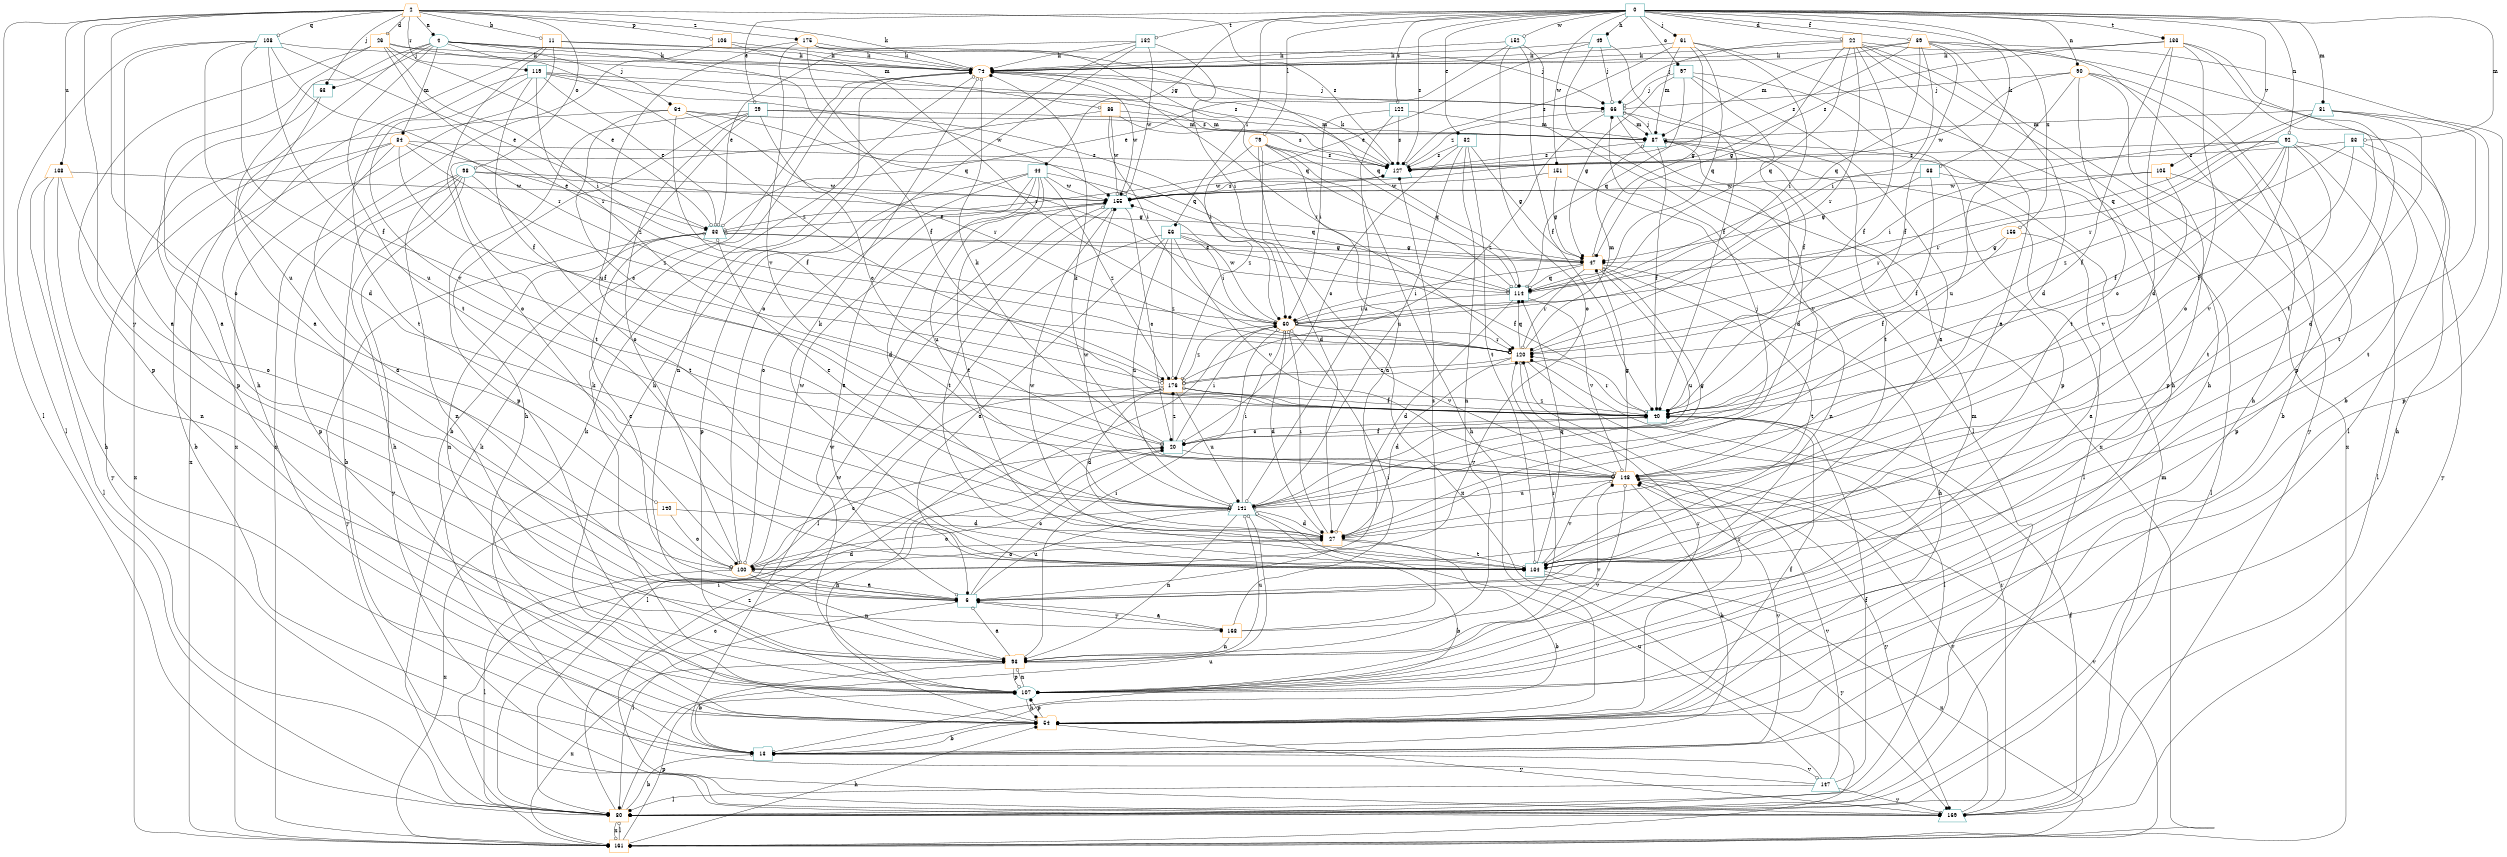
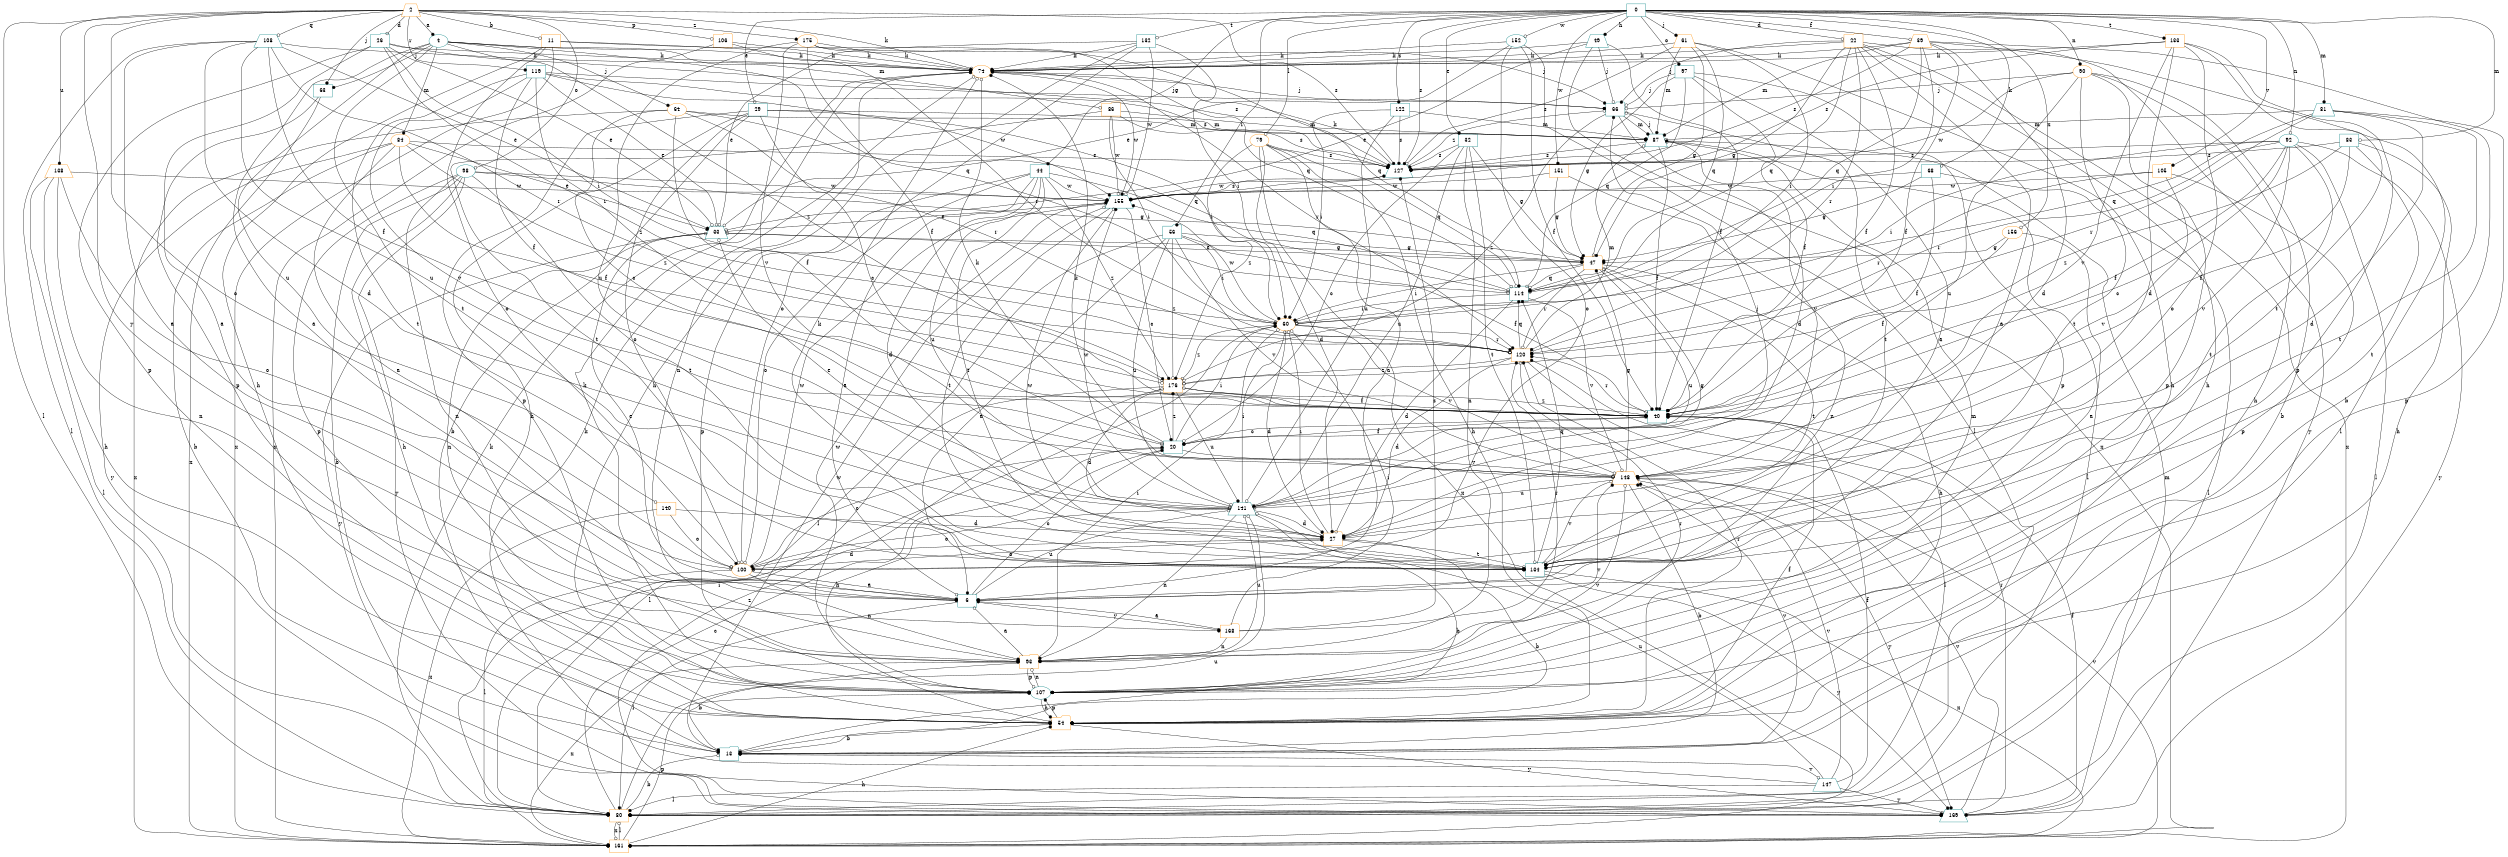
edge "0" -> "122": arrowhead odot -> dot
node "26": color darkorange -> teal
edge "133" -> "148": label "f" -> "v"
